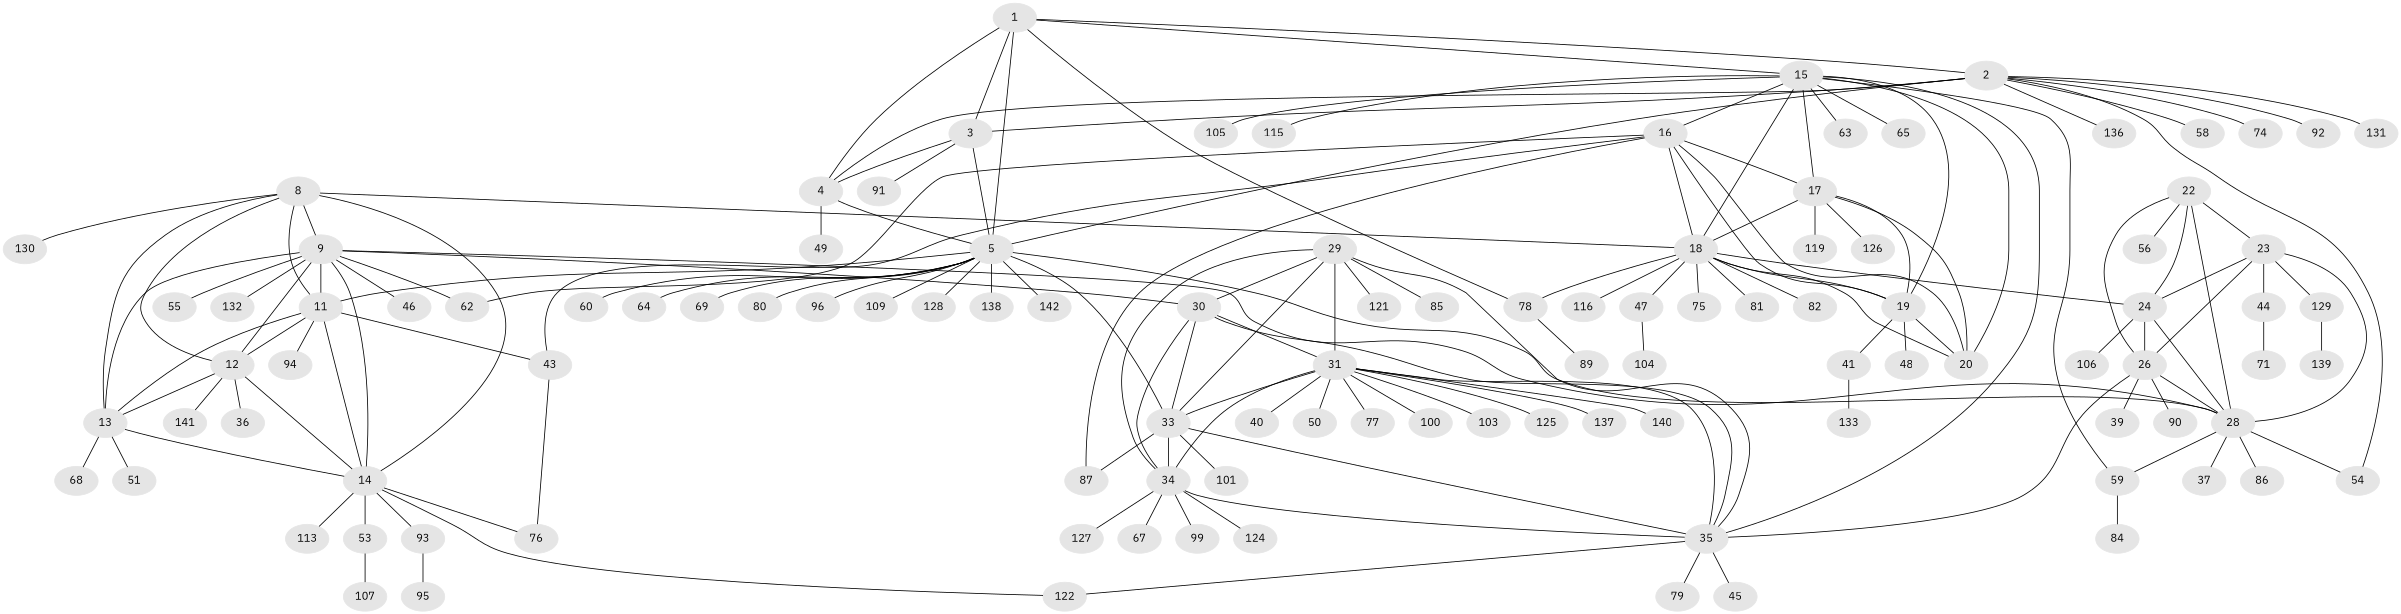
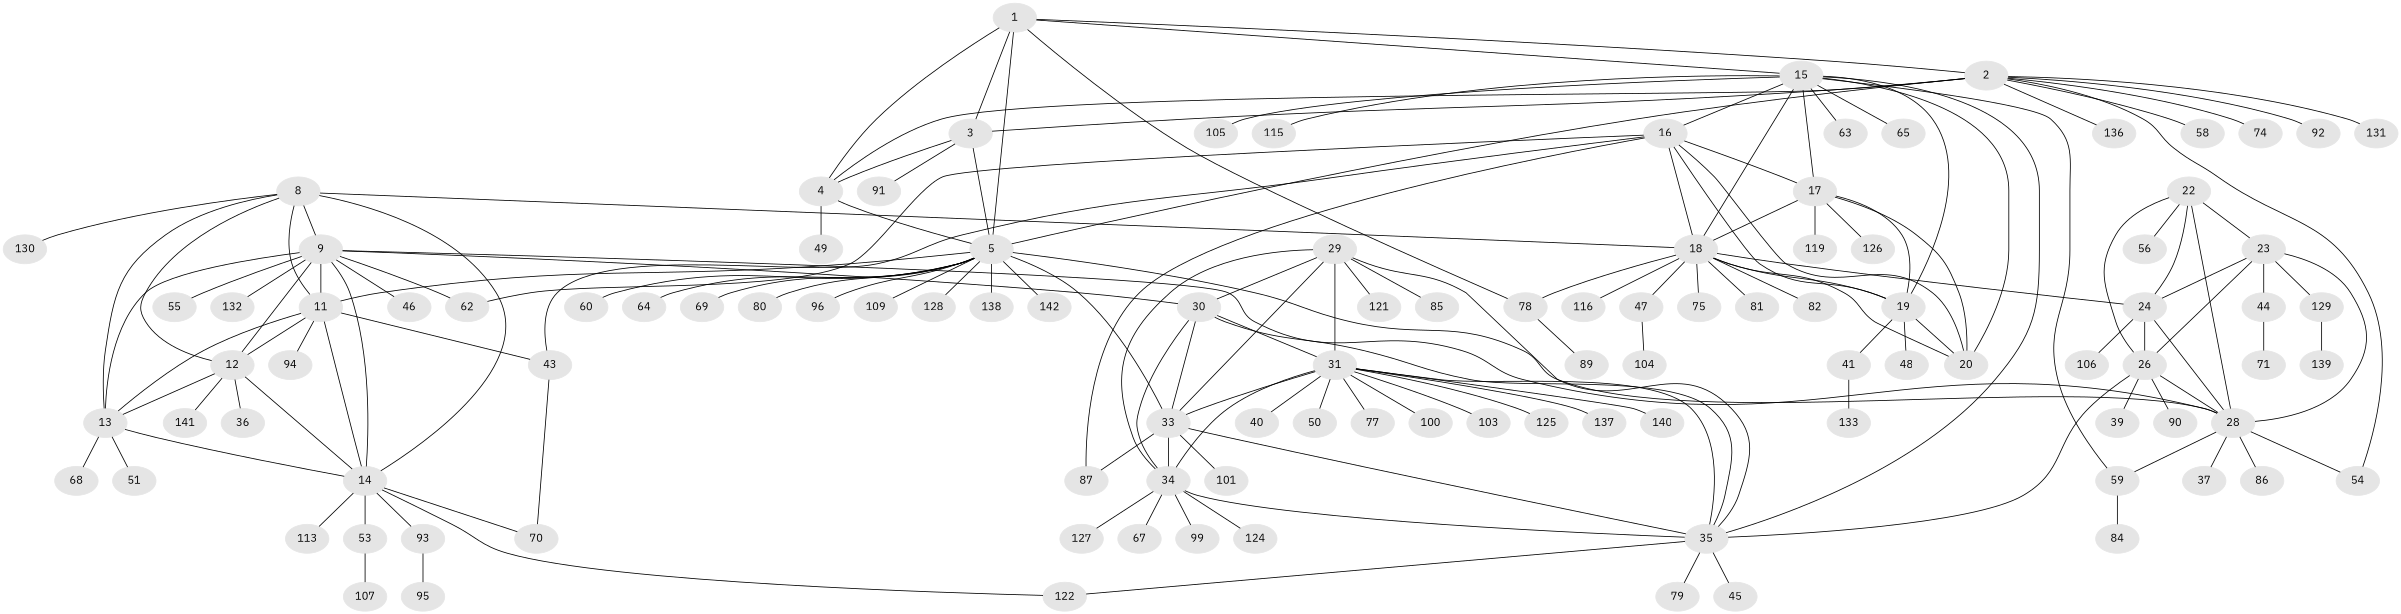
node "76": label "76" -> "70"
